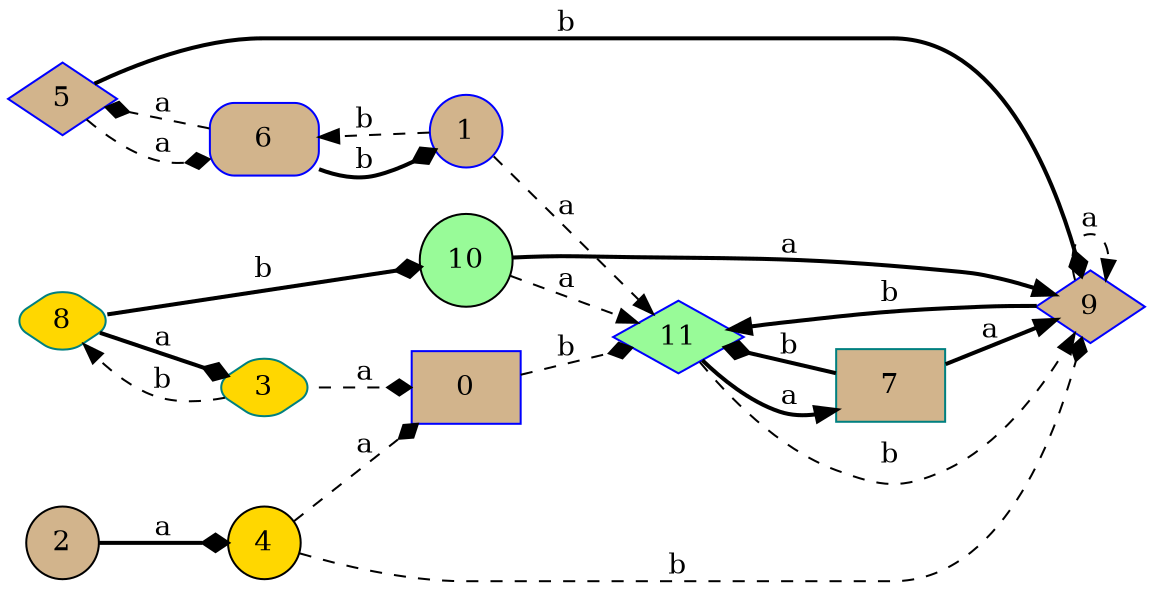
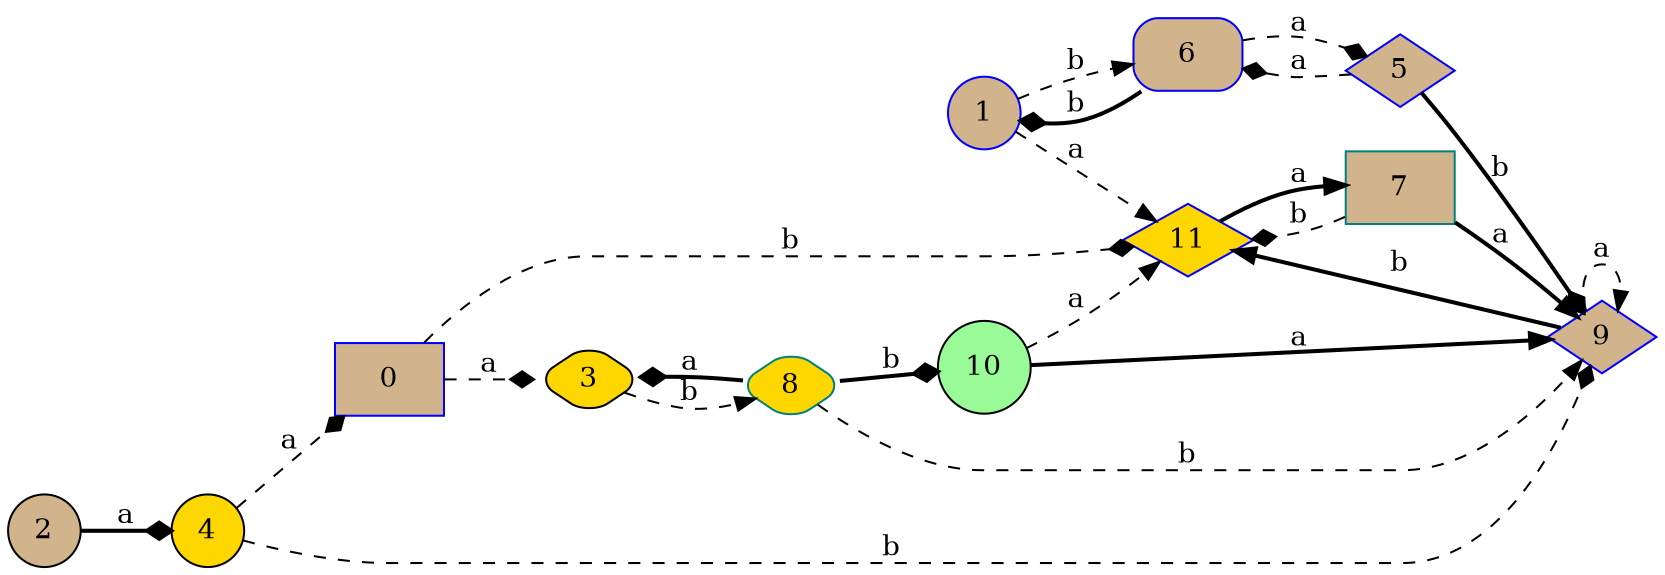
node "11": fillcolor palegreen -> gold
edge "7" -> "11": style bold -> dashed
node "3": color teal -> black
edge "3" -> "0": reversed
edge "11" -> "9": now "8" -> "9"
